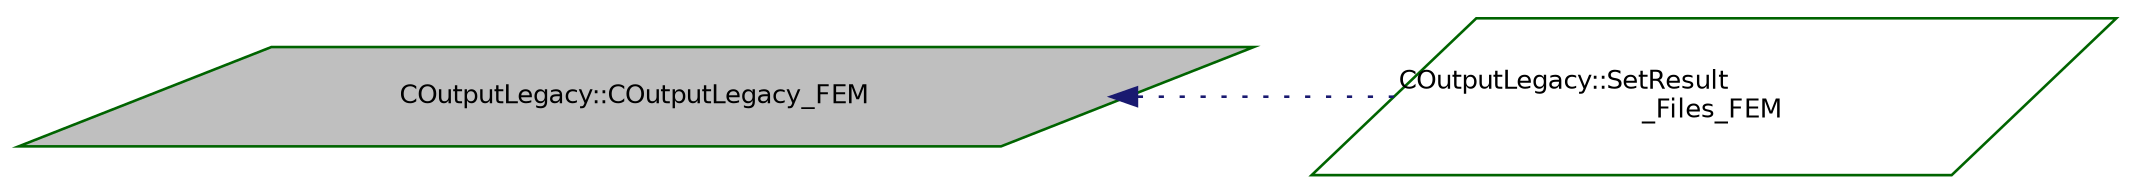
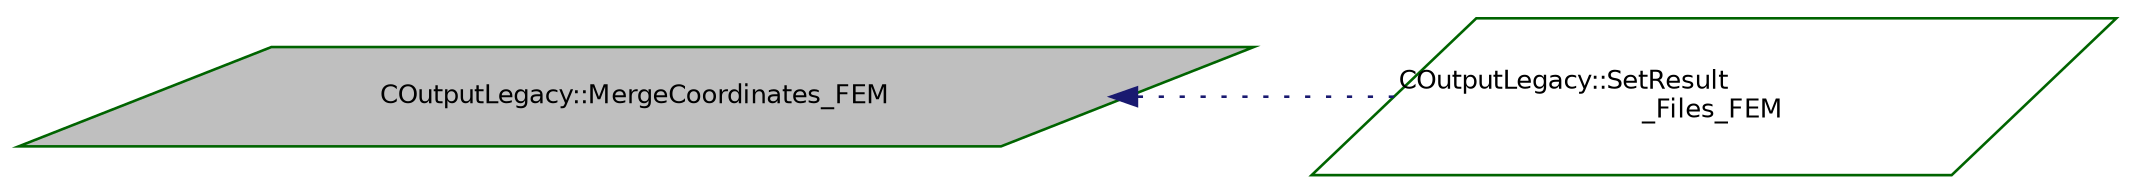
node "COutputLegacy::COutputLegacy_FEM": label "COutputLegacy::COutputLegacy_FEM" -> "COutputLegacy::MergeCoordinates_FEM"
